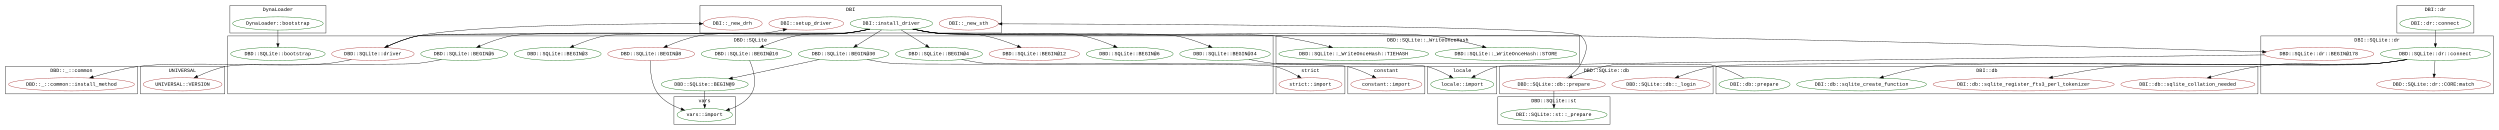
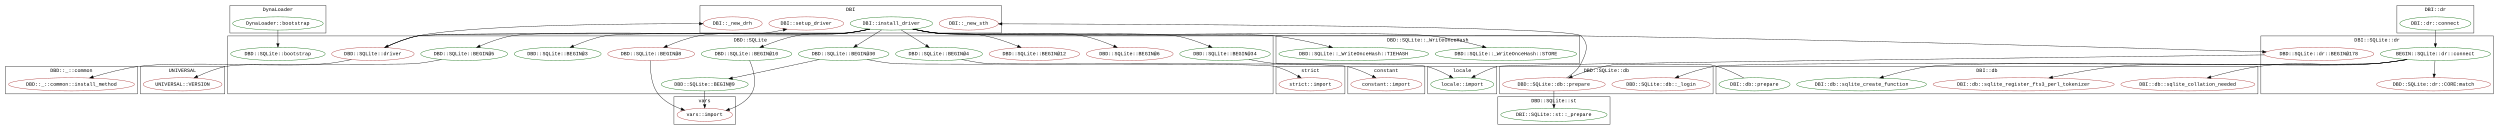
node "DBD::SQLite::BEGIN@6": color darkgreen -> brown
node "DBD::SQLite::dr::connect": label "DBD::SQLite::dr::connect" -> "BEGIN::SQLite::dr::connect"
node "vars::import": color darkgreen -> brown
